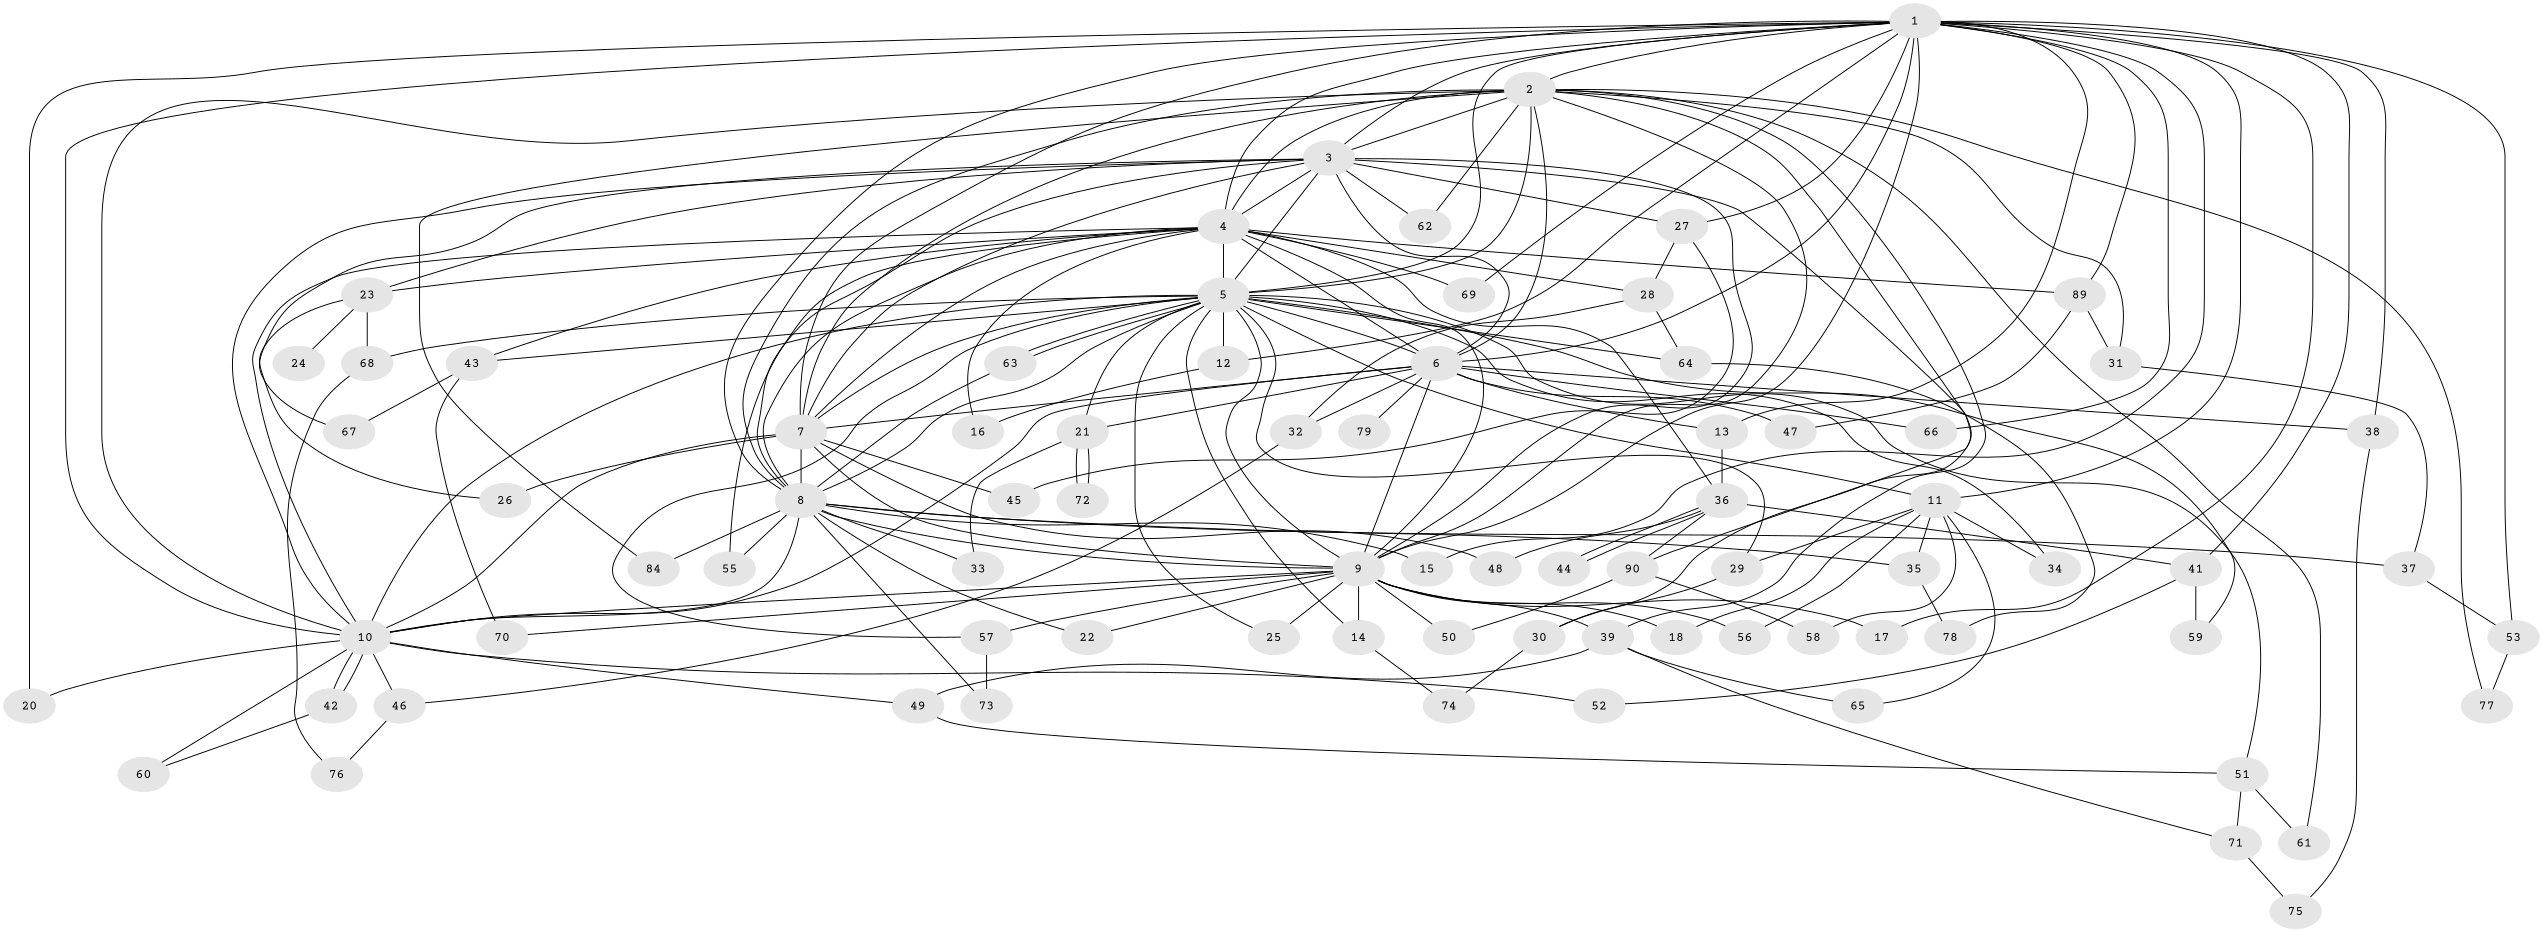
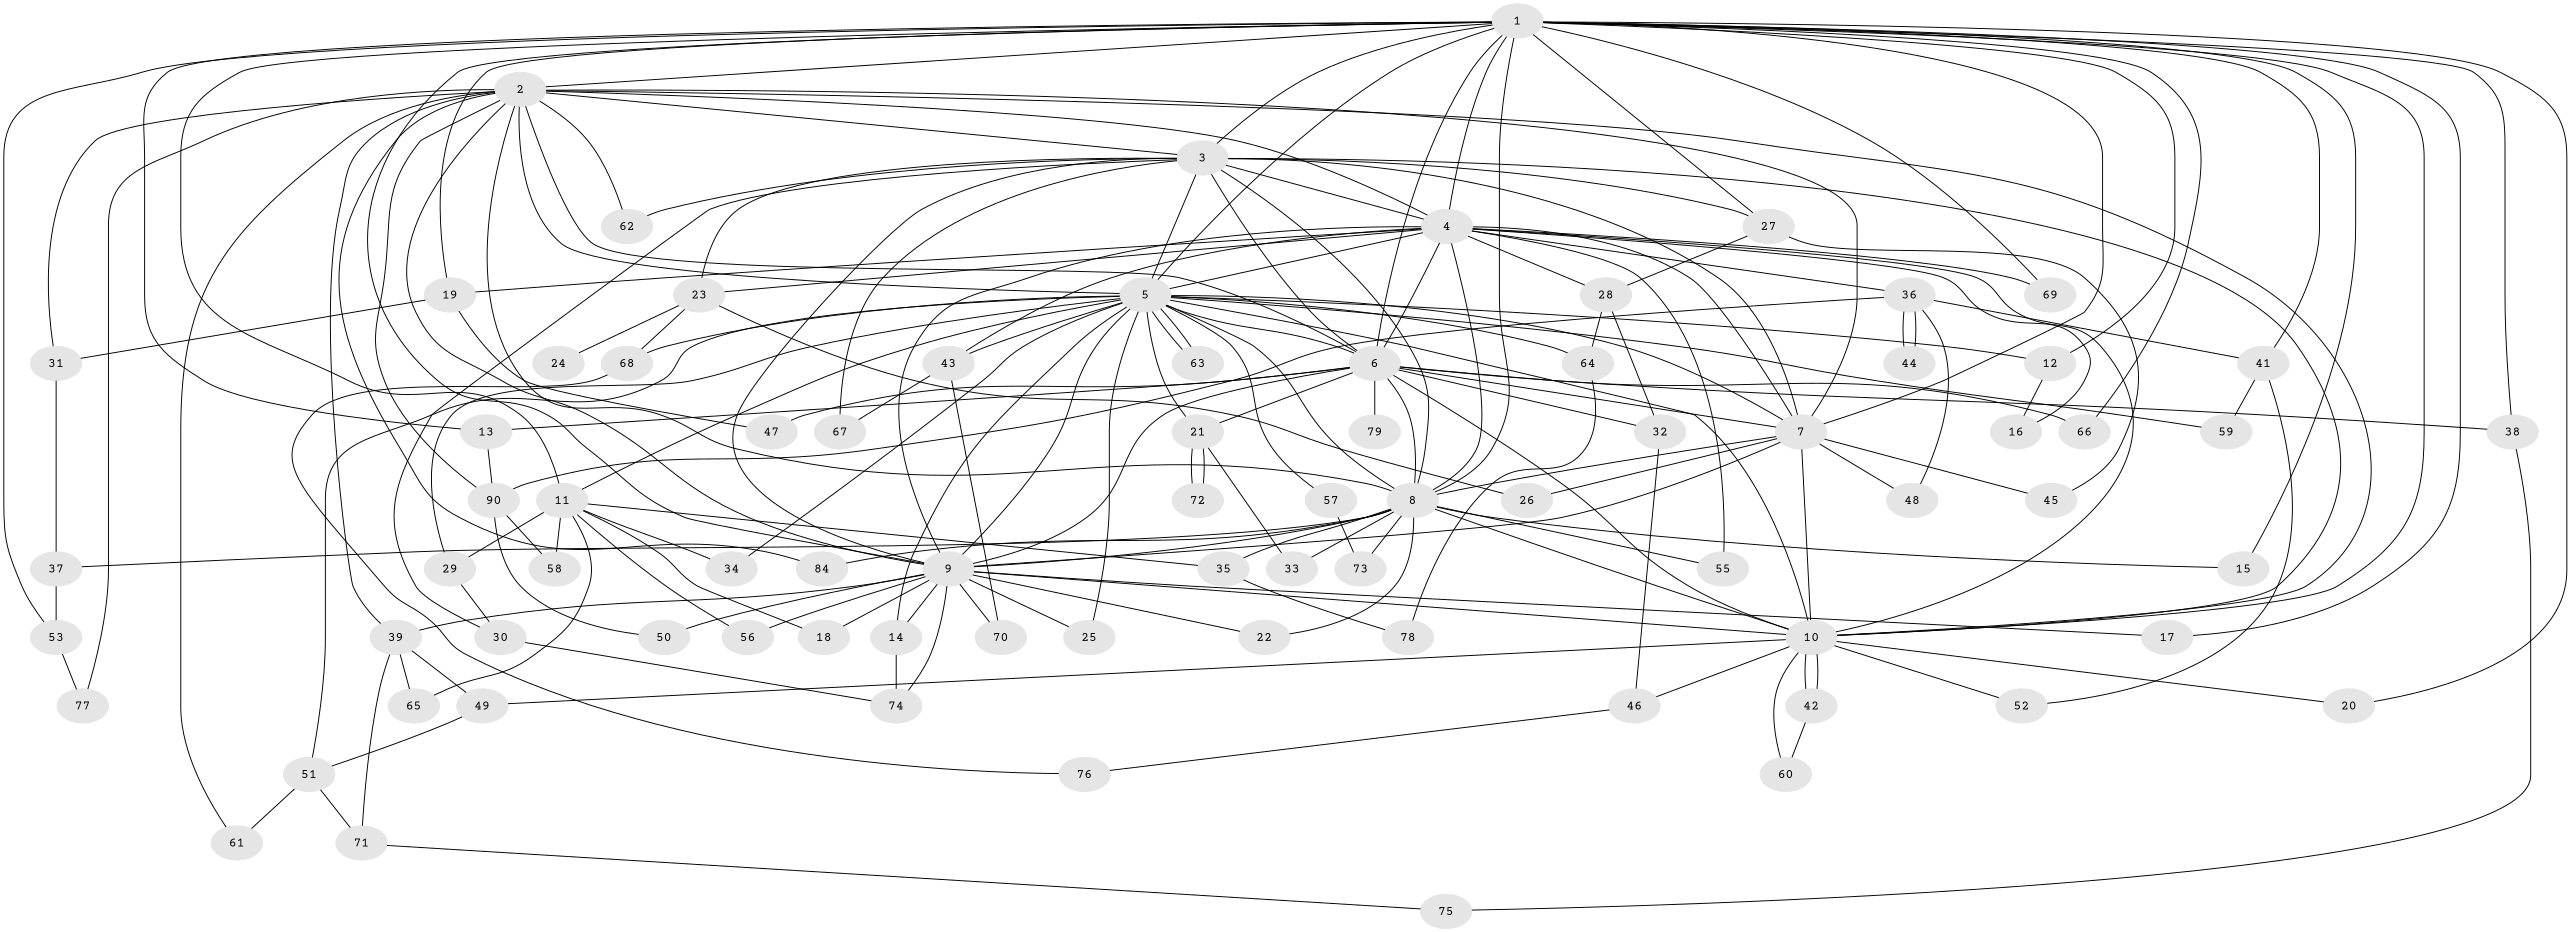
node "89": label "89" -> "19"
edge "63" -- "8": now "6" -- "8"
edge "13" -- "36": now "13" -- "90"
edge "9" -- "57": now "9" -- "74"
